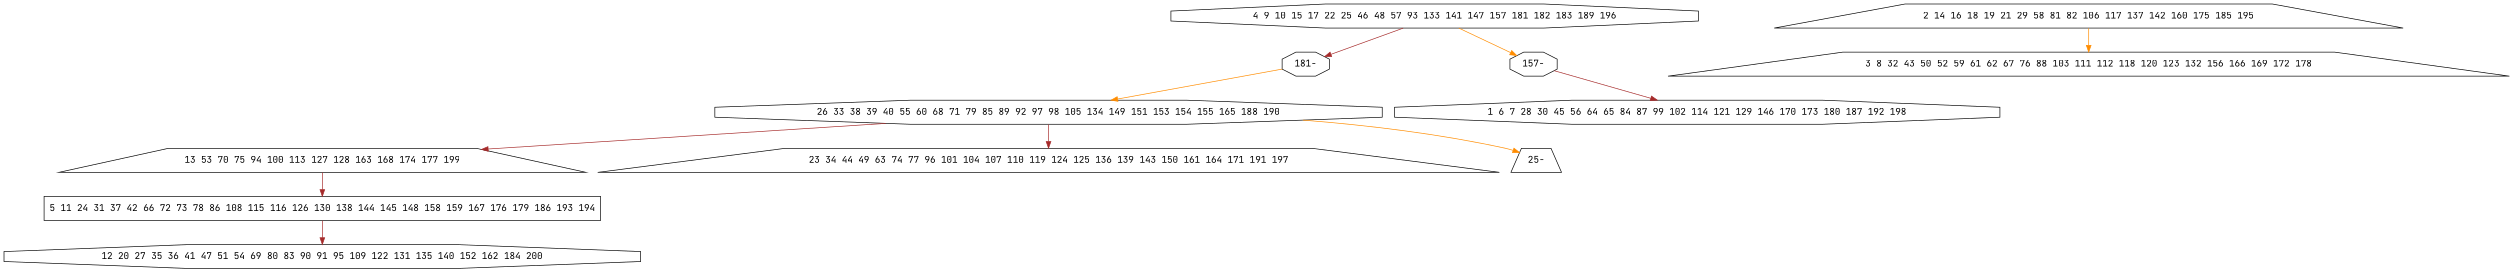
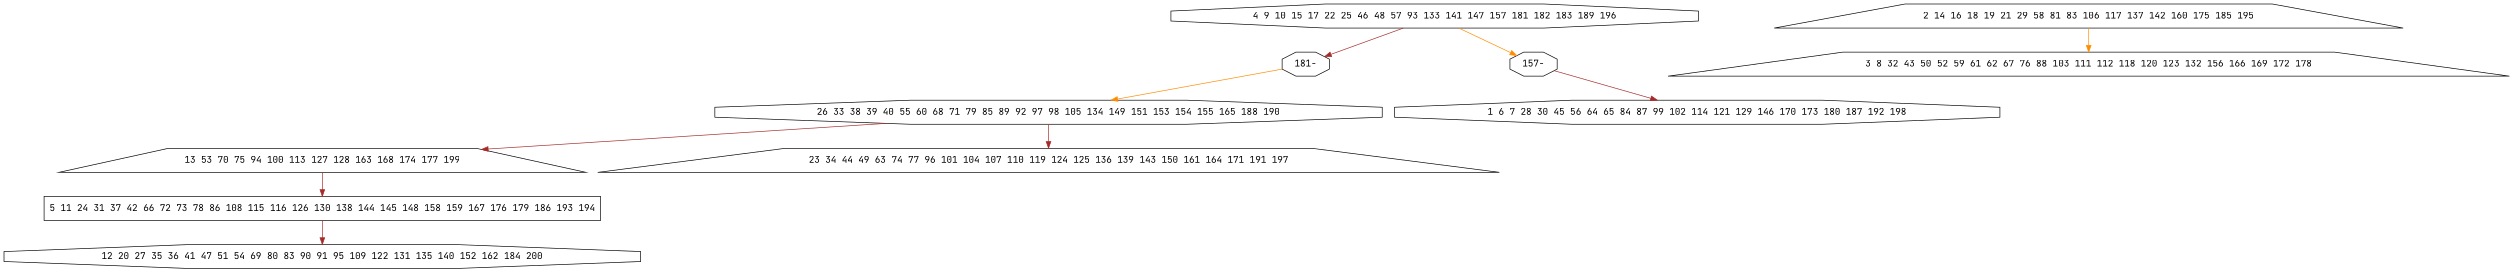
node "2 14 16 18 19 21 29 58 81 82 106 117 137 142 160 175 185 195": label "2 14 16 18 19 21 29 58 81 82 106 117 137 142 160 175 185 195" -> "2 14 16 18 19 21 29 58 81 83 106 117 137 142 160 175 185 195"
node "25-": removed
